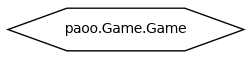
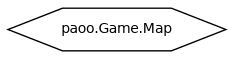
node "paoo.Game.Game": label "paoo.Game.Game" -> "paoo.Game.Map"
